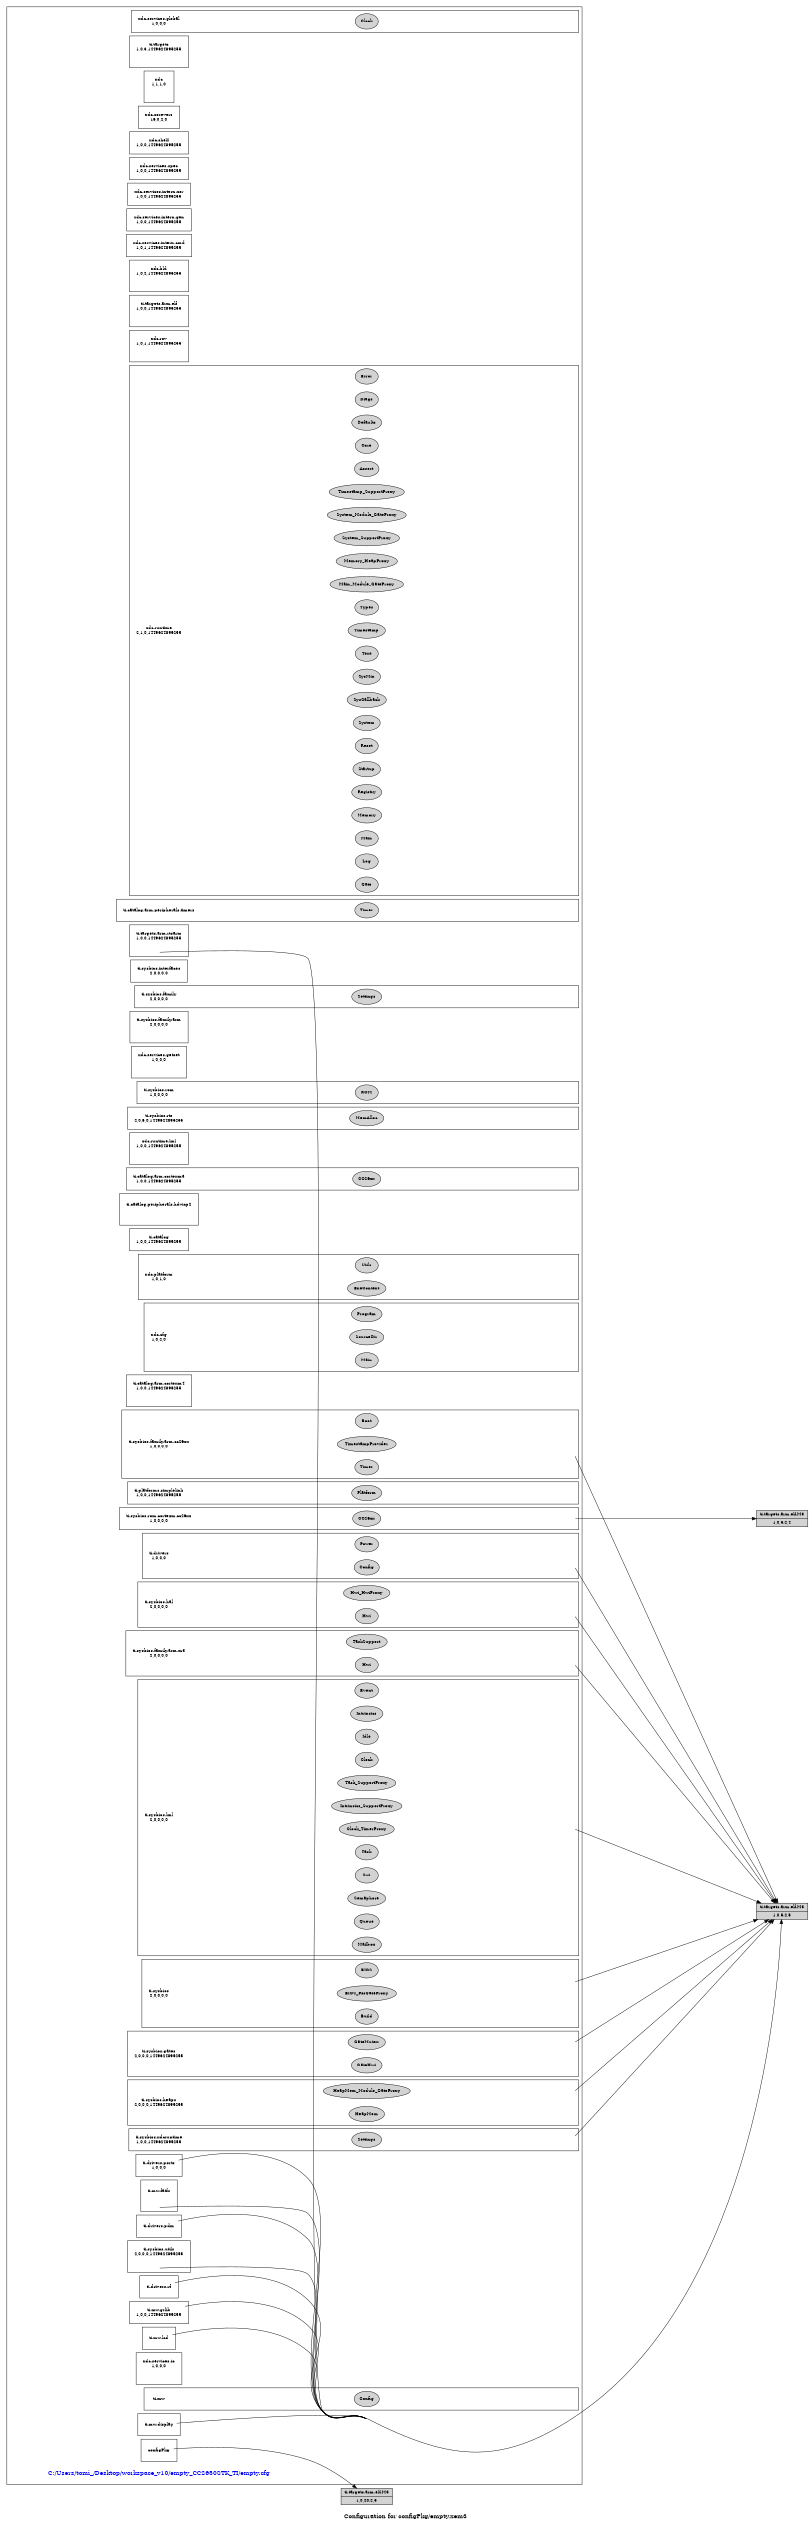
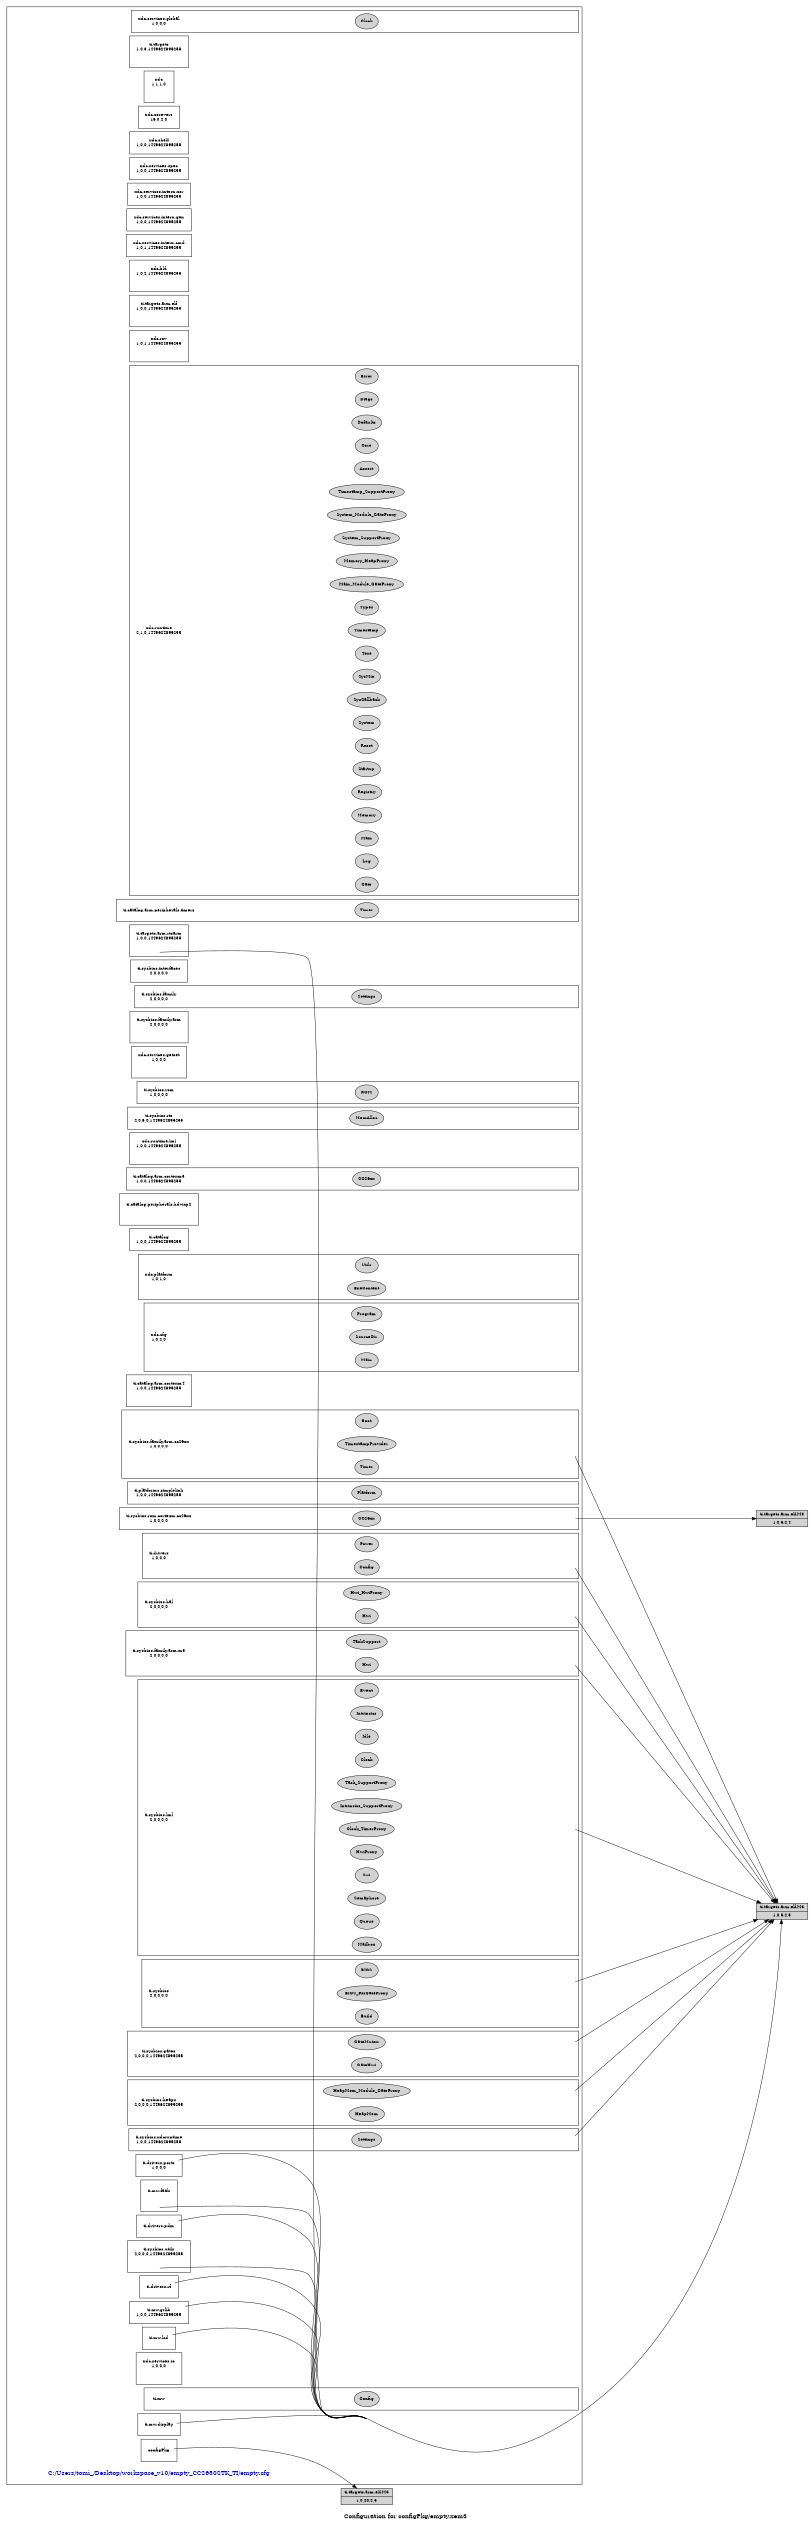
node "Task": label "Task" -> "HwiProxy"
